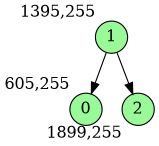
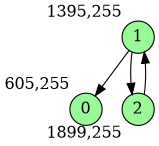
edge "2 1899,255" -> "1 1395,255": added
